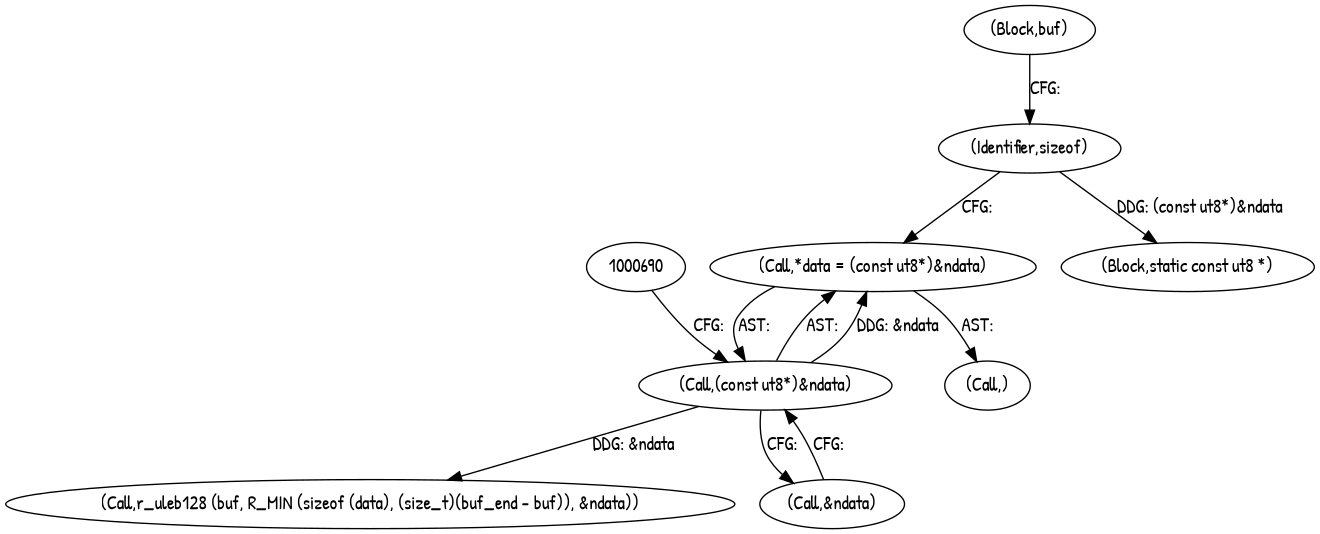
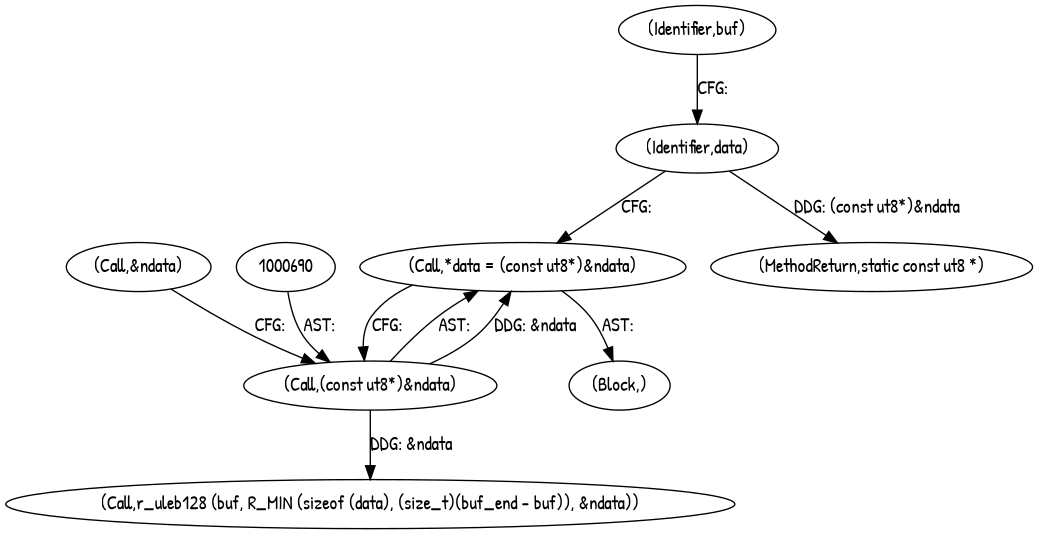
node "(Block,buf)": label "(Block,buf)" -> "(Identifier,buf)"
node "(Identifier,sizeof)": label "(Identifier,sizeof)" -> "(Identifier,data)"
node "(Block,static const ut8 *)": label "(Block,static const ut8 *)" -> "(MethodReturn,static const ut8 *)"
edge "1000690" -> "(Call,(const ut8*)&ndata)": label "CFG: " -> "AST: "
edge "(Call,*data = (const ut8*)&ndata)" -> "(Call,(const ut8*)&ndata)": label "AST: " -> "CFG: "
node "(Call,)": label "(Call,)" -> "(Block,)"
edge "(Call,(const ut8*)&ndata)" -> "(Call,&ndata)": removed, label "CFG:"
